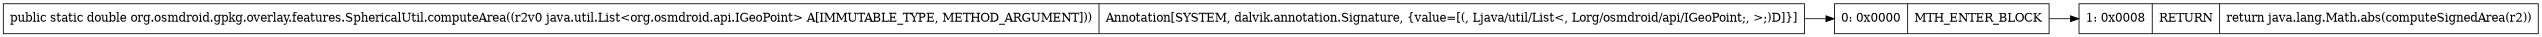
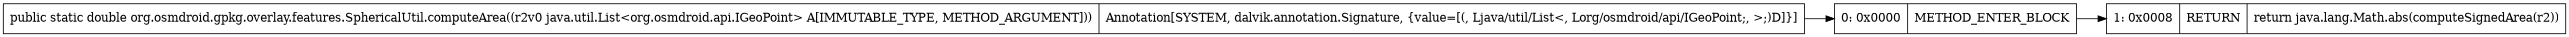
node "0: 0x0000": text "MTH_ENTER_BLOCK" -> "METHOD_ENTER_BLOCK"
